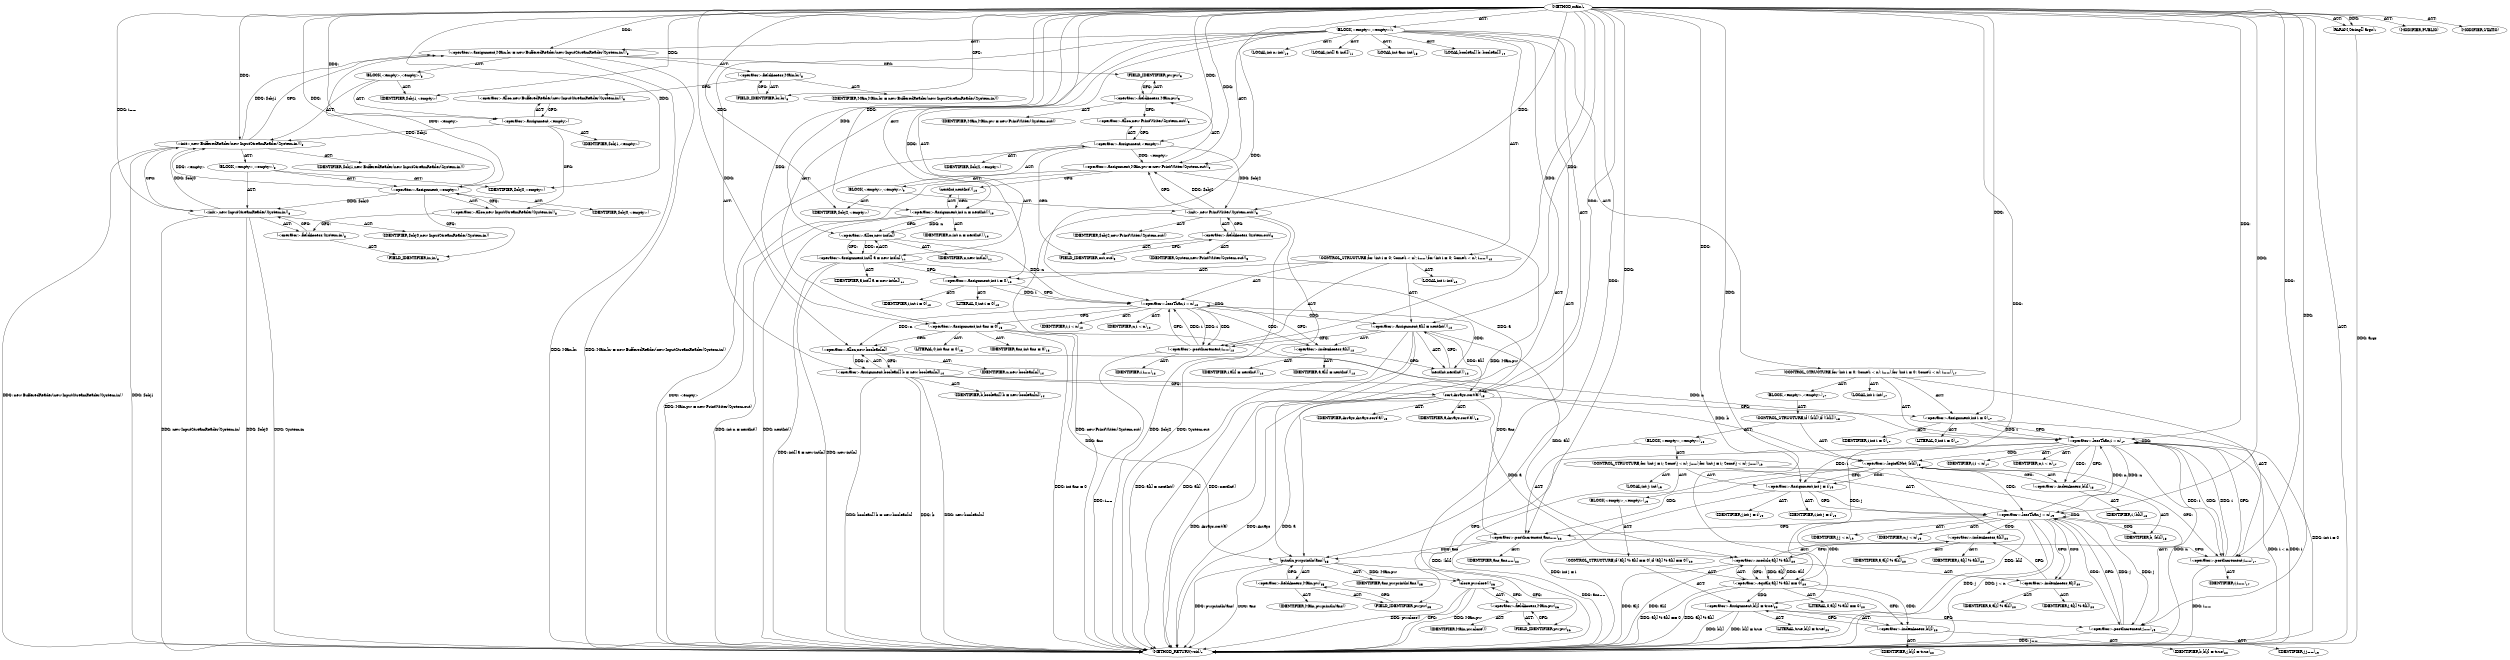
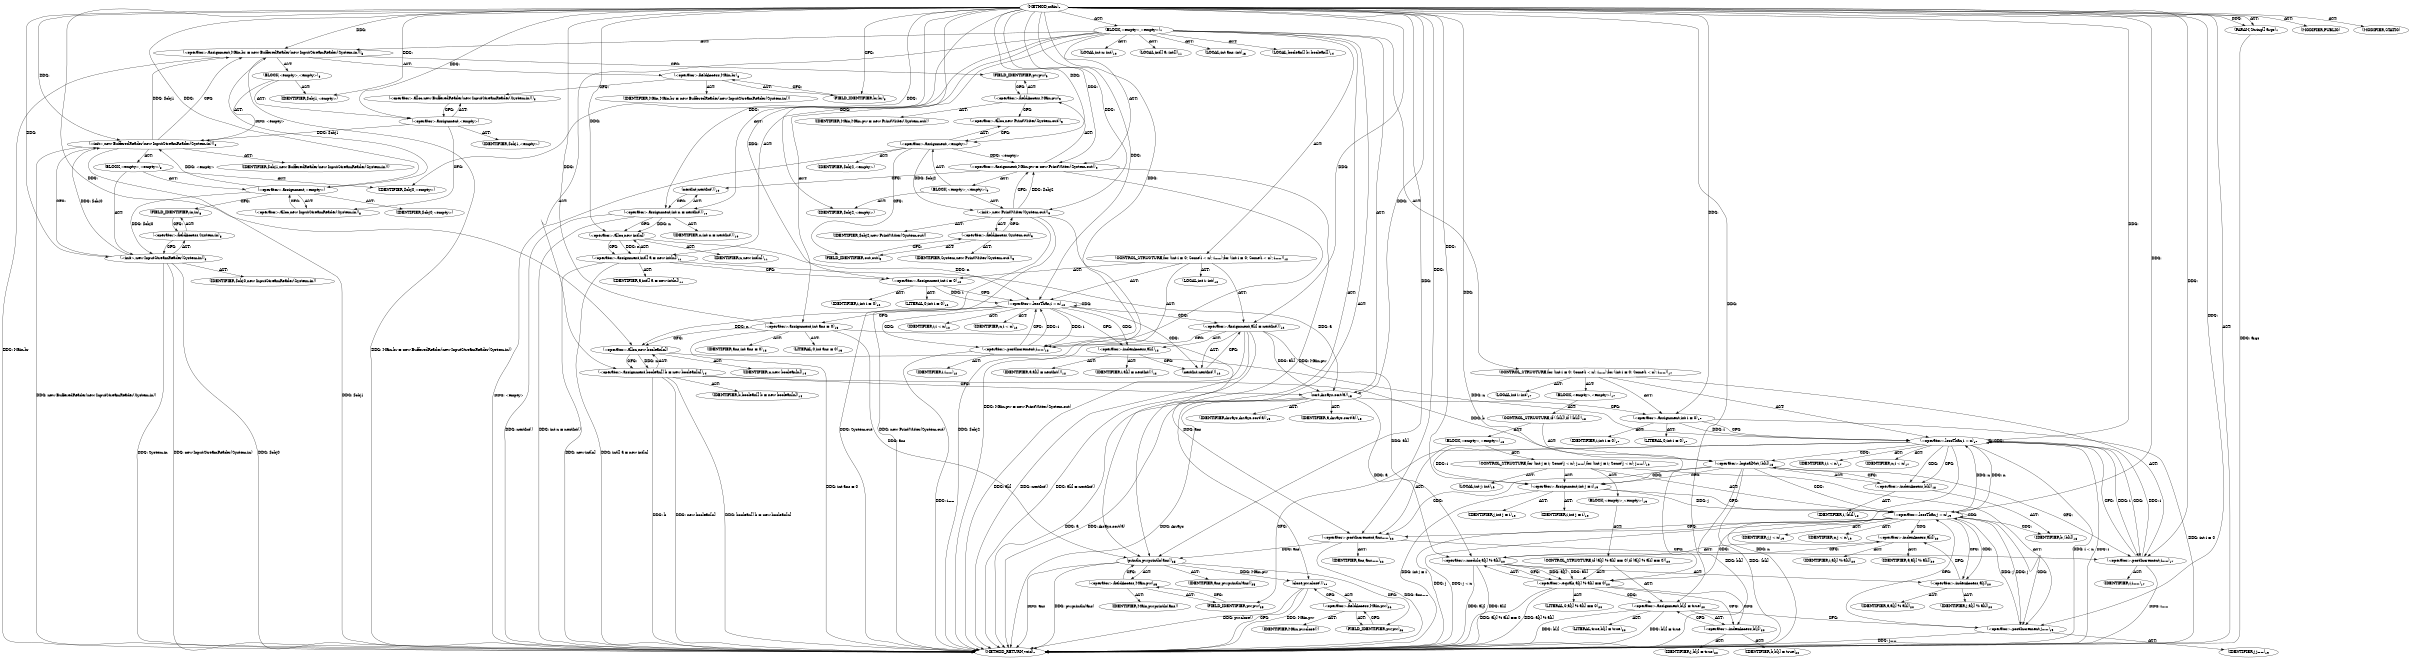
edge "(METHOD,main)" -> "(<init>,new InputStreamReader(System.in))": label "DDG: i++" -> "DDG: "
edge "(<operator>.alloc,new InputStreamReader(System.in))" -> "(<operator>.fieldAccess,System.in)": now "(FIELD_IDENTIFIER,in,in)" -> "(<operator>.fieldAccess,System.in)"
